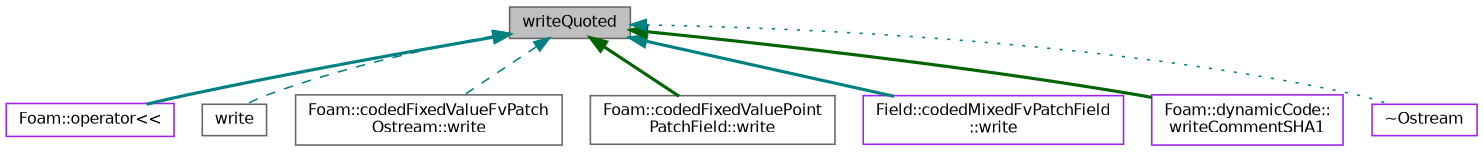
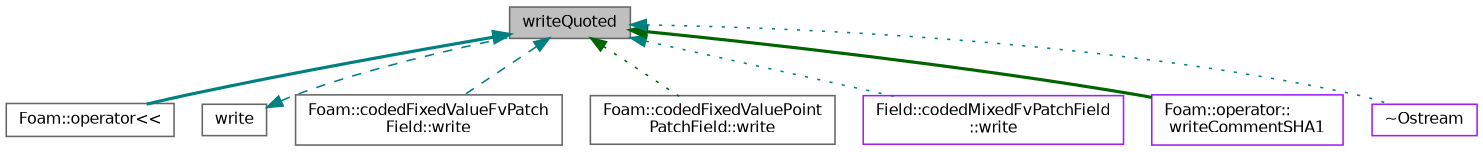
edge "Field::codedMixedFvPatchField ::write" -> "writeQuoted": style bold -> dotted
edge "Foam::codedFixedValuePoint PatchField::write" -> "writeQuoted": style bold -> dotted
edge "write" -> "writeQuoted": reversed
node "Foam::operator<<": color purple -> gray40
node "Foam::codedFixedValueFvPatch Ostream::write": label "Foam::codedFixedValueFvPatch Ostream::write" -> "Foam::codedFixedValueFvPatch Field::write"
node "Foam::dynamicCode:: writeCommentSHA1": label "Foam::dynamicCode:: writeCommentSHA1" -> "Foam::operator:: writeCommentSHA1"
